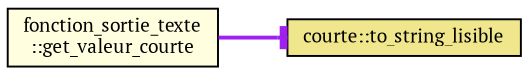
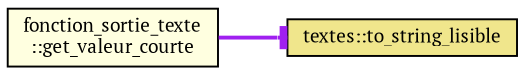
node "courte::to_string_lisible": label "courte::to_string_lisible" -> "textes::to_string_lisible"
